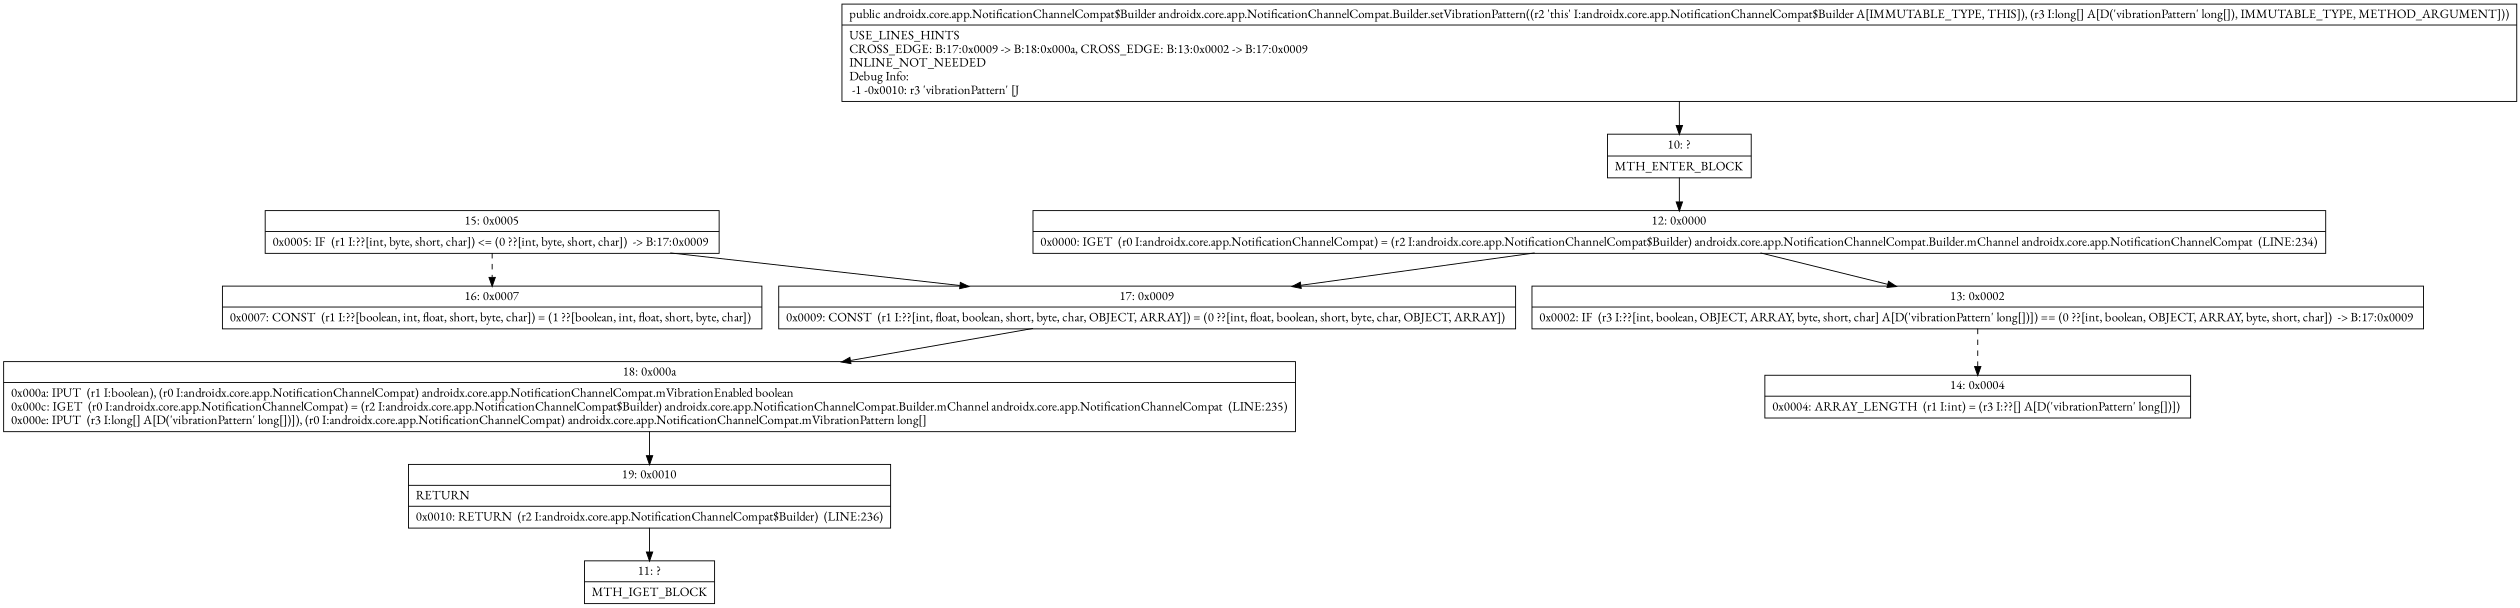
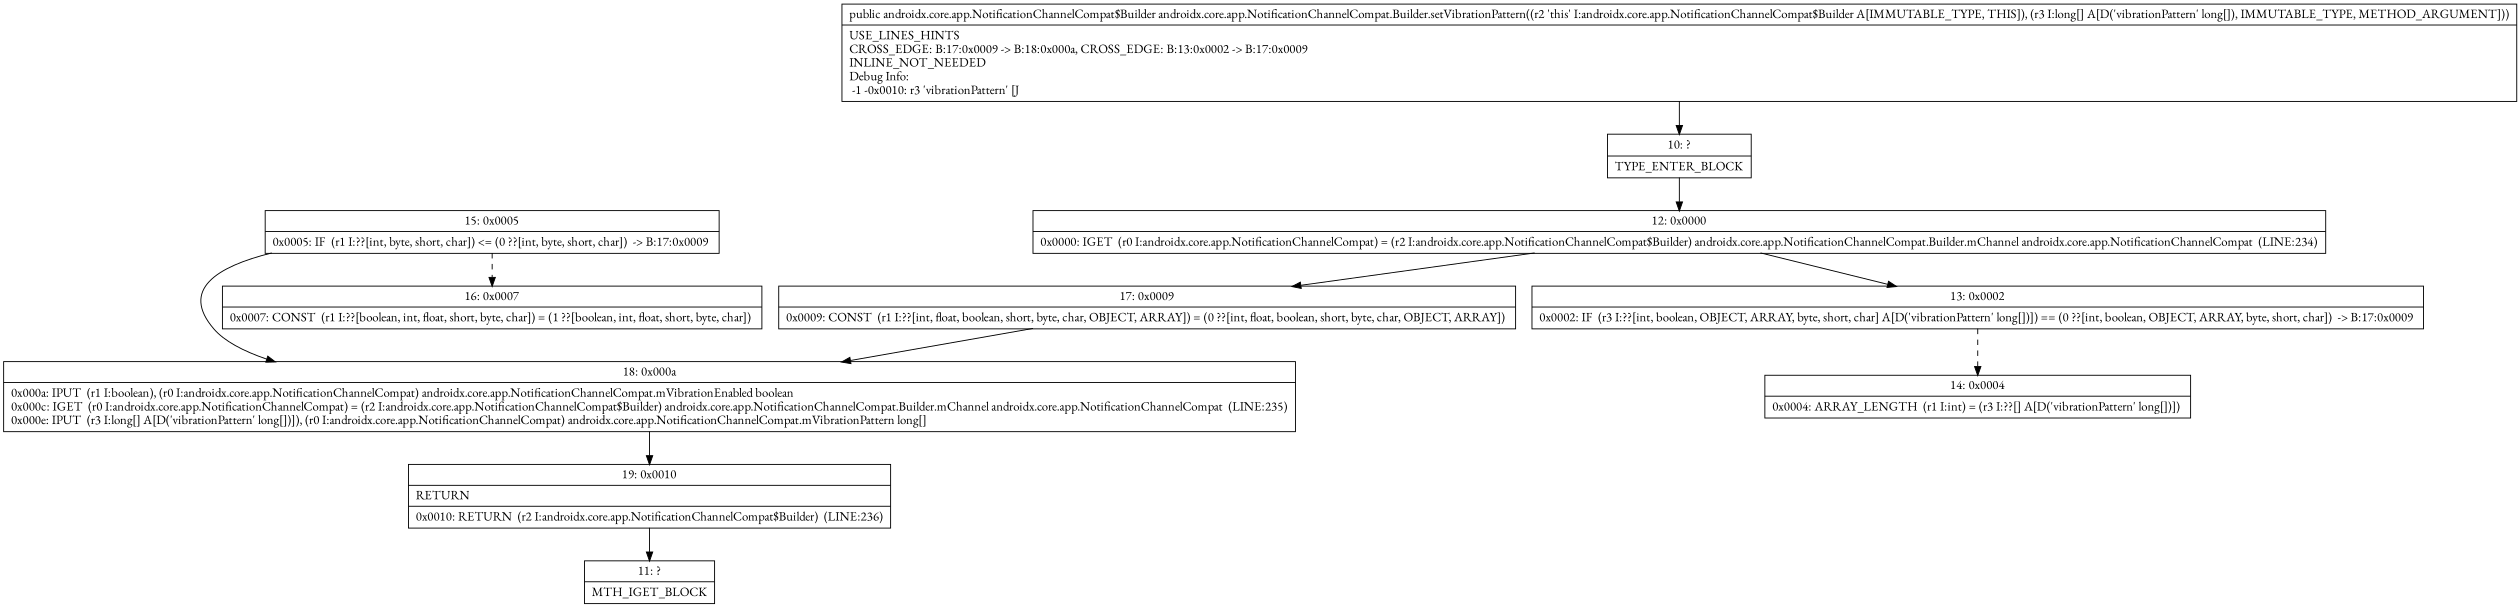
node "10: ?": text "MTH_ENTER_BLOCK" -> "TYPE_ENTER_BLOCK"
edge "15: 0x0005" -> "17: 0x0009": now "15: 0x0005" -> "18: 0x000a"
